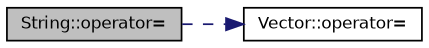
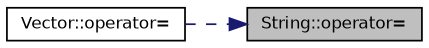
edge "String::operator=" -> "Vector::operator=": reversed
